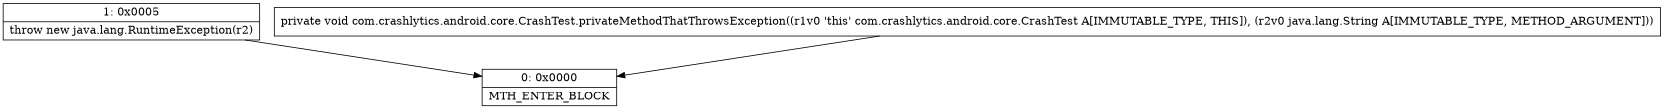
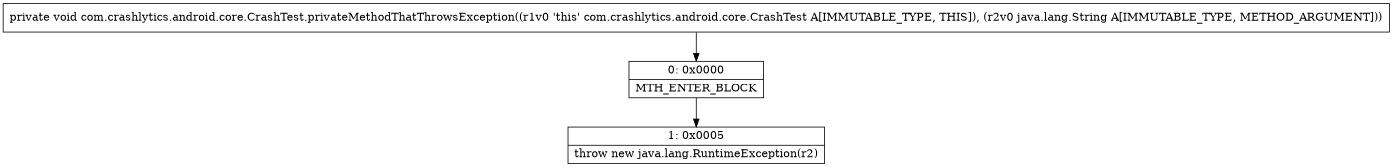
edge "1: 0x0005" -> "0: 0x0000": reversed
